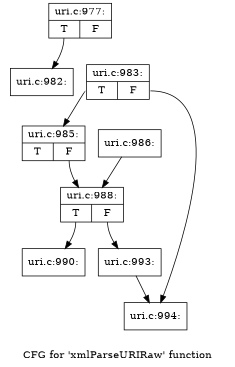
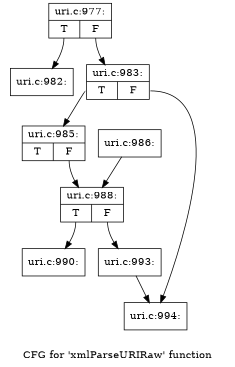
edge "uri.c:977:" -> "uri.c:983:": added
